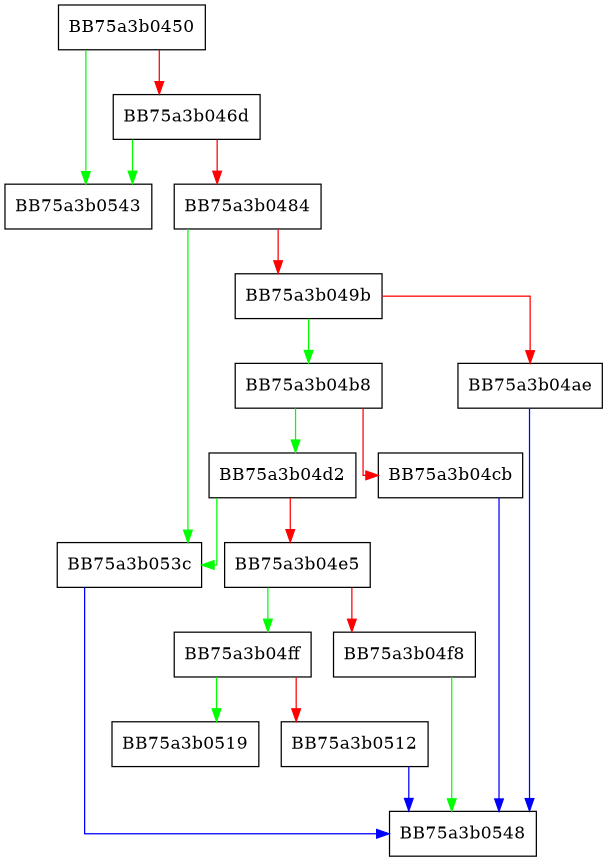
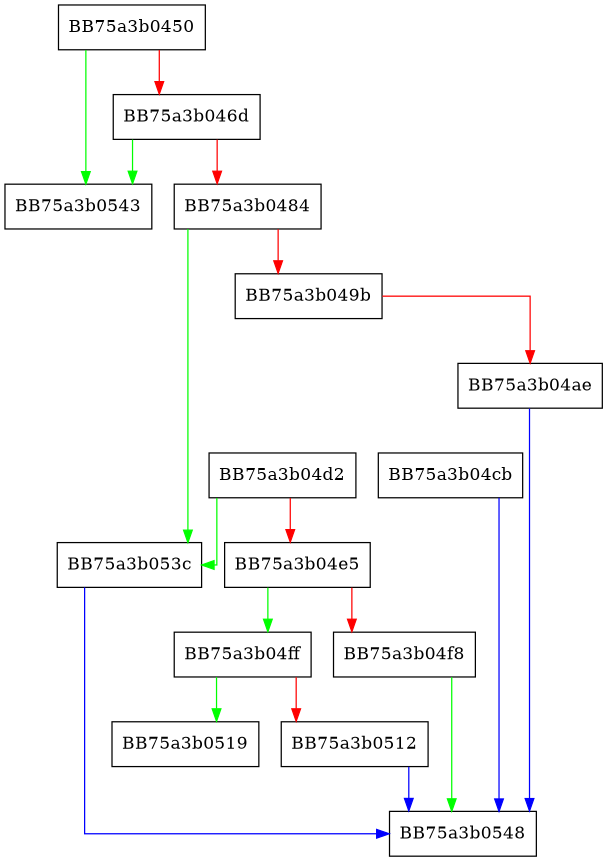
node "BB75a3b04b8": removed
